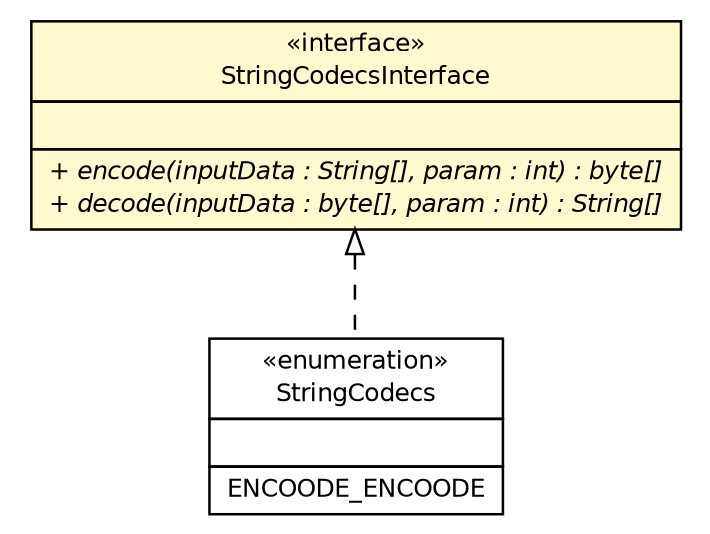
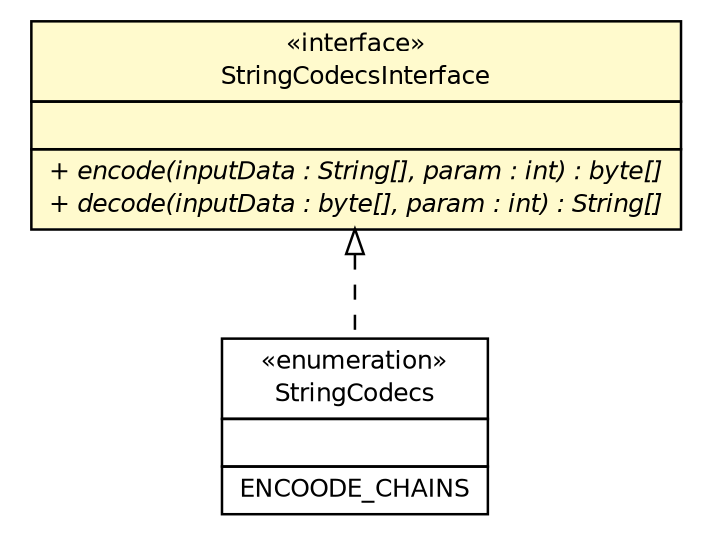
node "StringCodecs": text "ENCOODE_ENCOODE" -> "ENCOODE_CHAINS"
